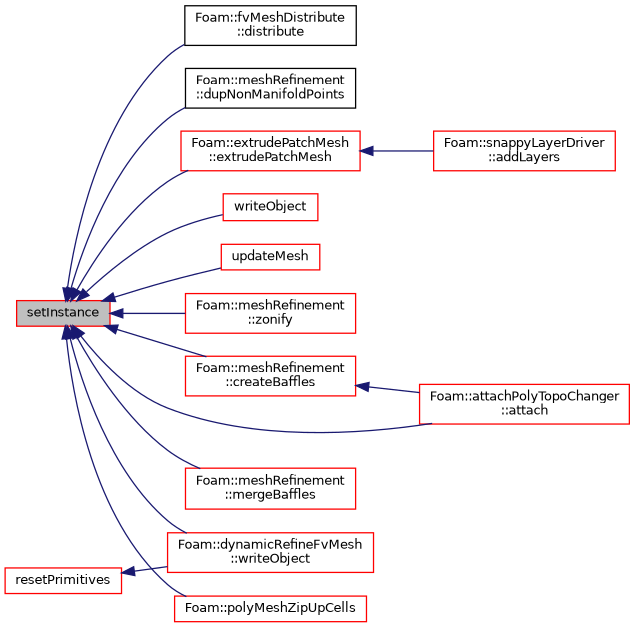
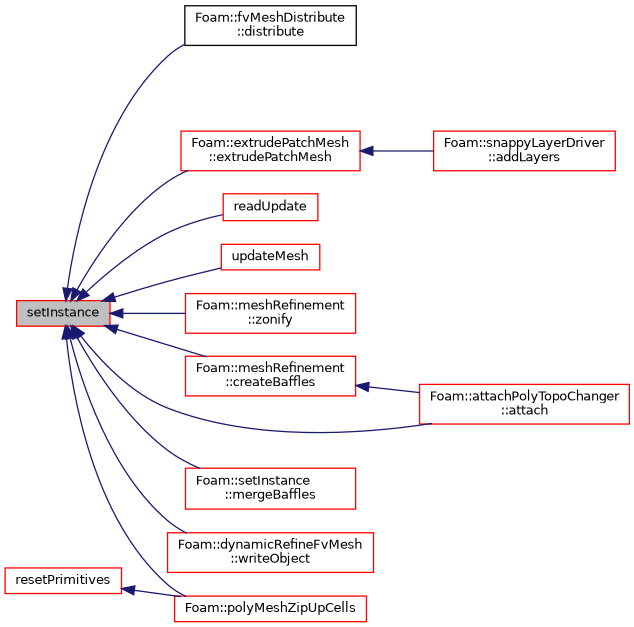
node "Foam::meshRefinement ::dupNonManifoldPoints": removed
node "writeObject": label "writeObject" -> "readUpdate"
node "Foam::meshRefinement ::mergeBaffles": label "Foam::meshRefinement ::mergeBaffles" -> "Foam::setInstance ::mergeBaffles"
edge "Foam::dynamicRefineFvMesh ::writeObject" -> "resetPrimitives": now "Foam::polyMeshZipUpCells" -> "resetPrimitives"
